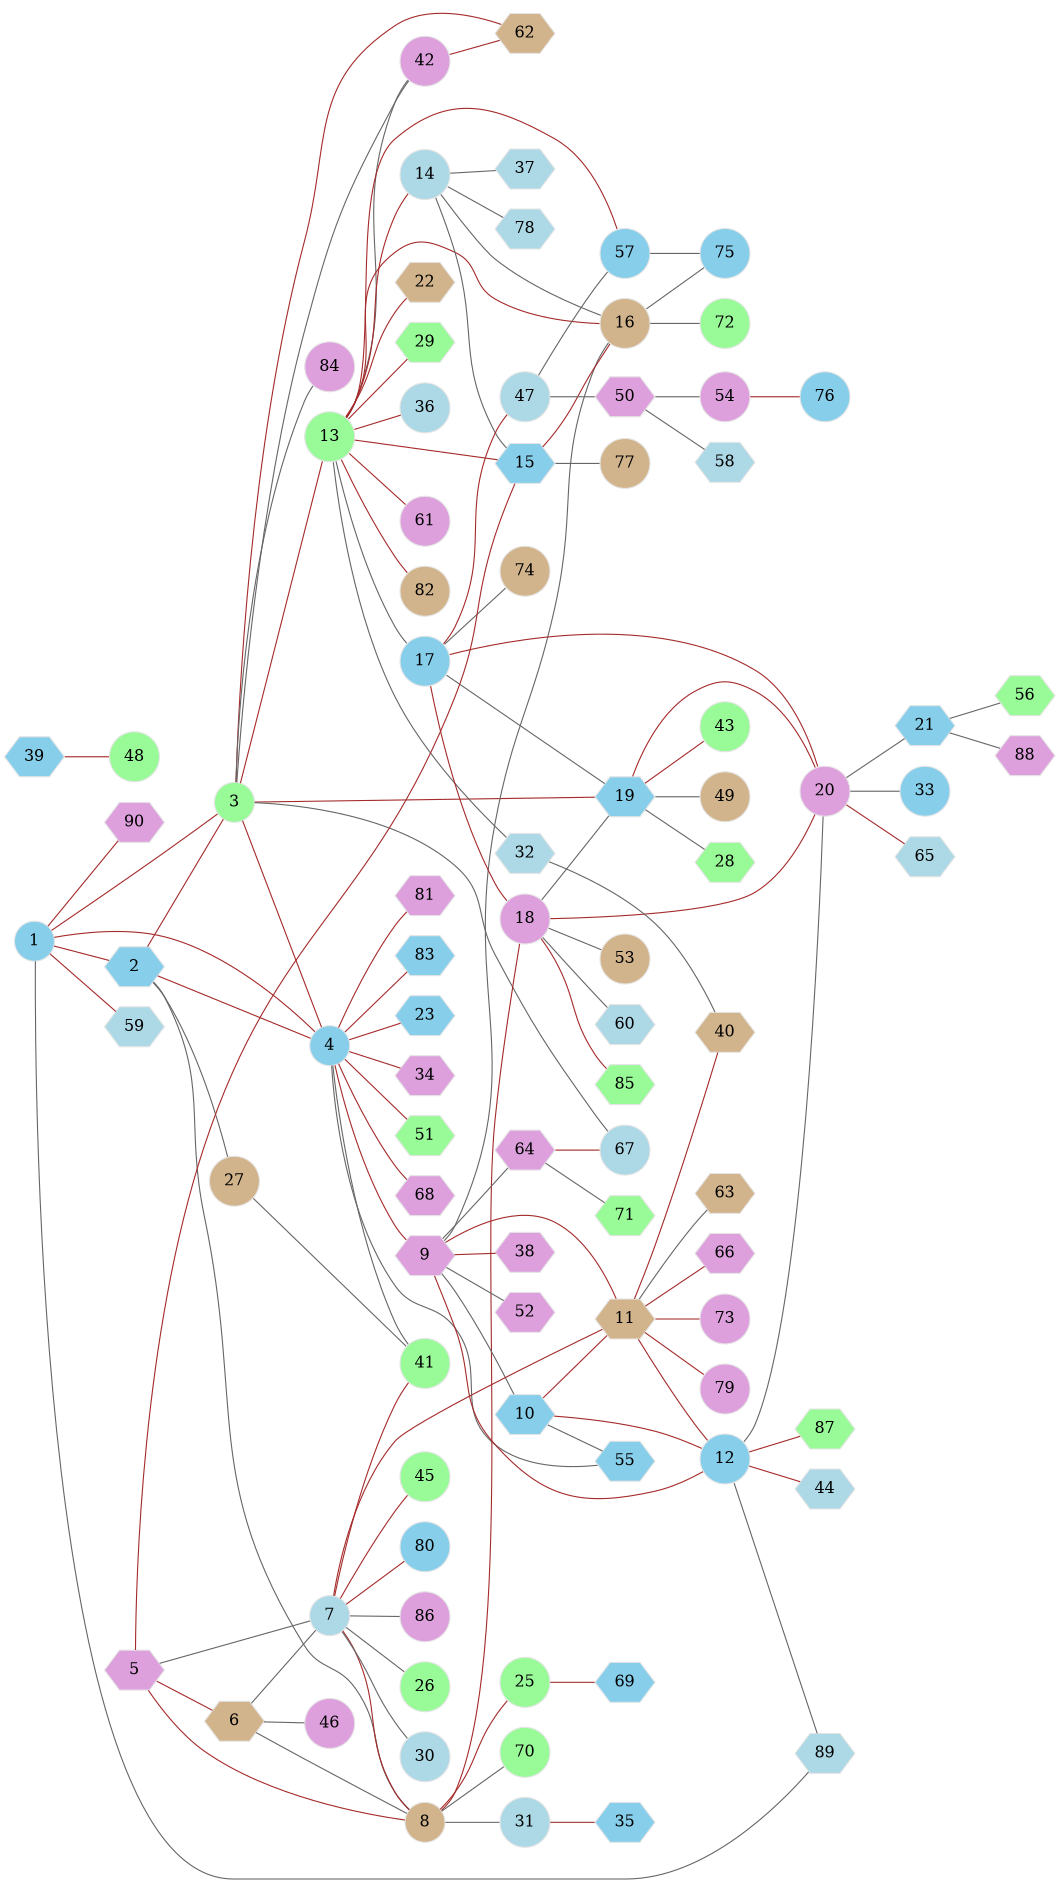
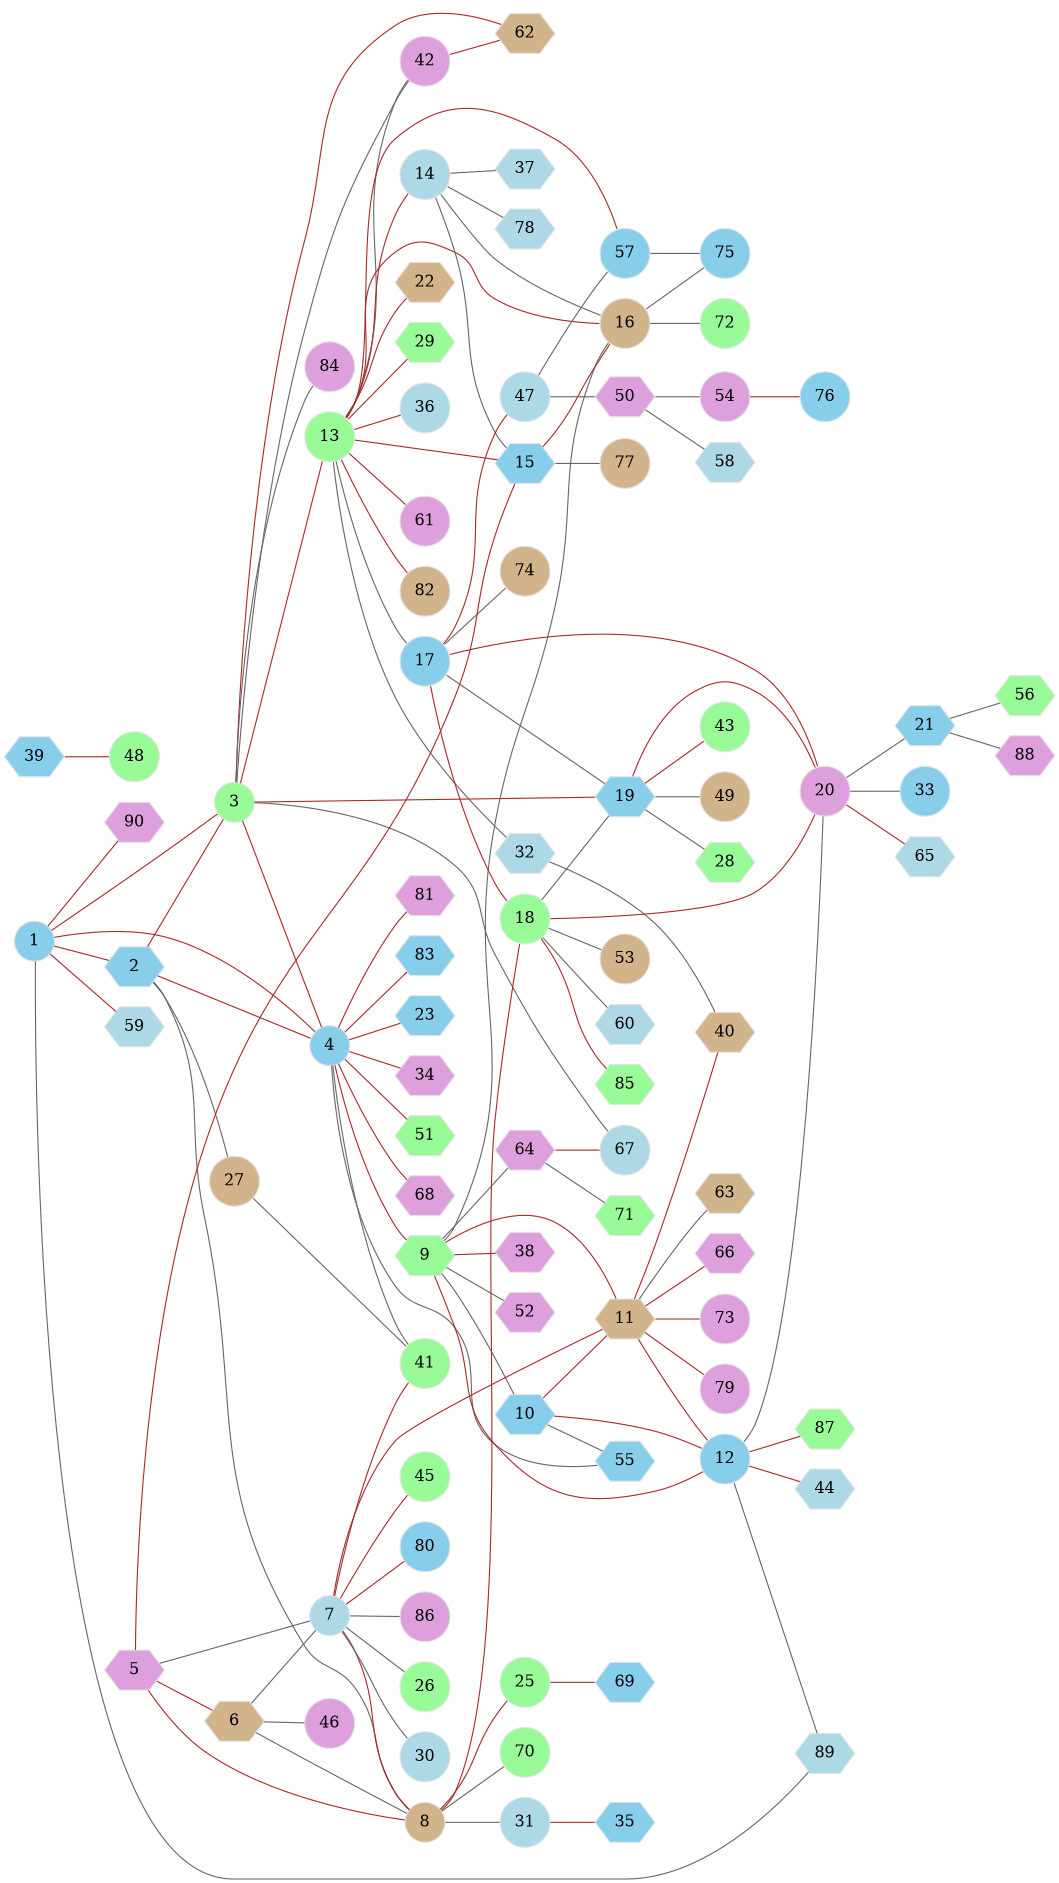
node "18": fillcolor plum -> palegreen
node "9": fillcolor plum -> palegreen
